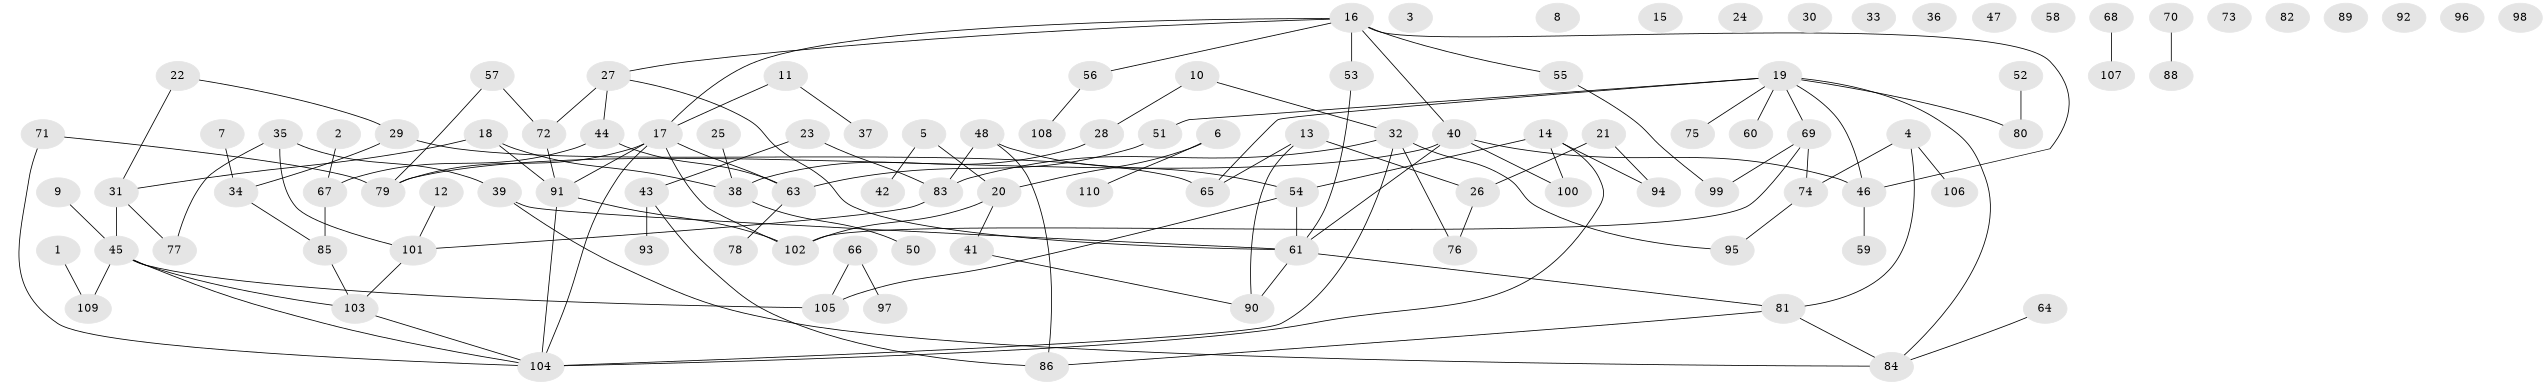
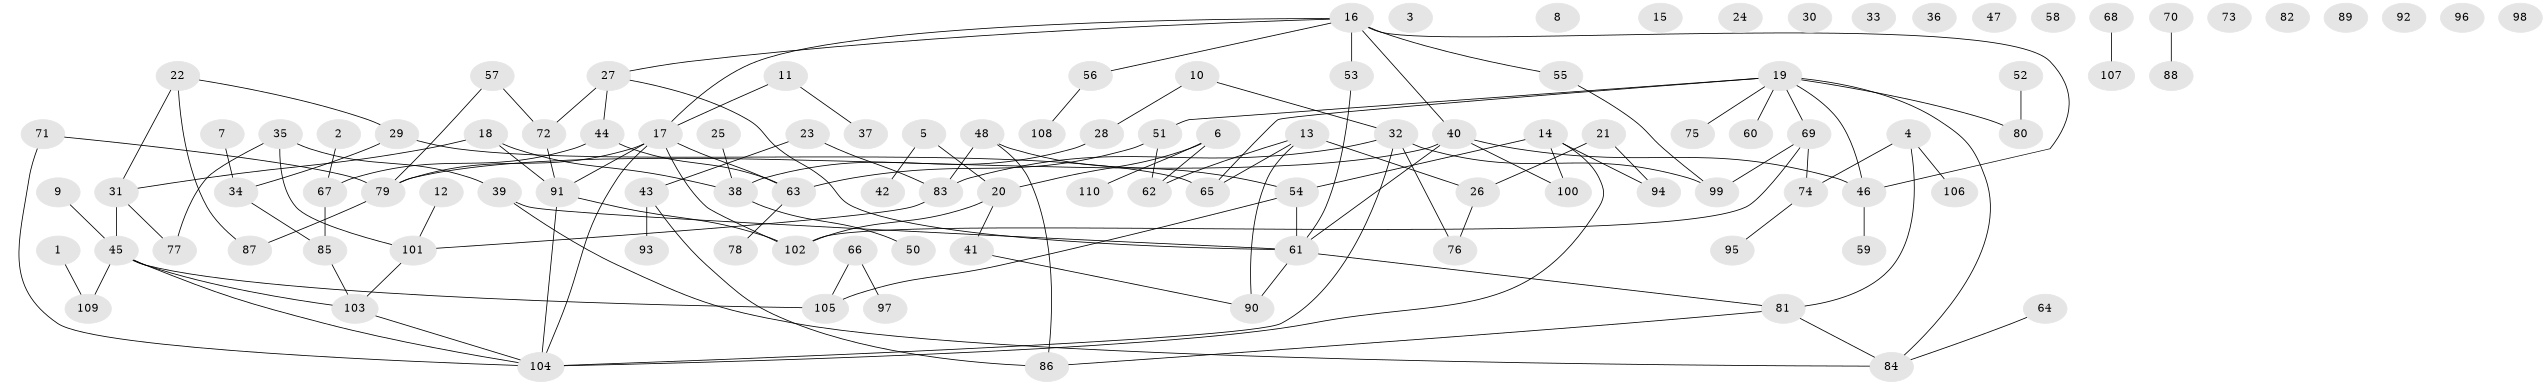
node "62": added
edge "32" -- "95": now "32" -- "99"
node "87": added
